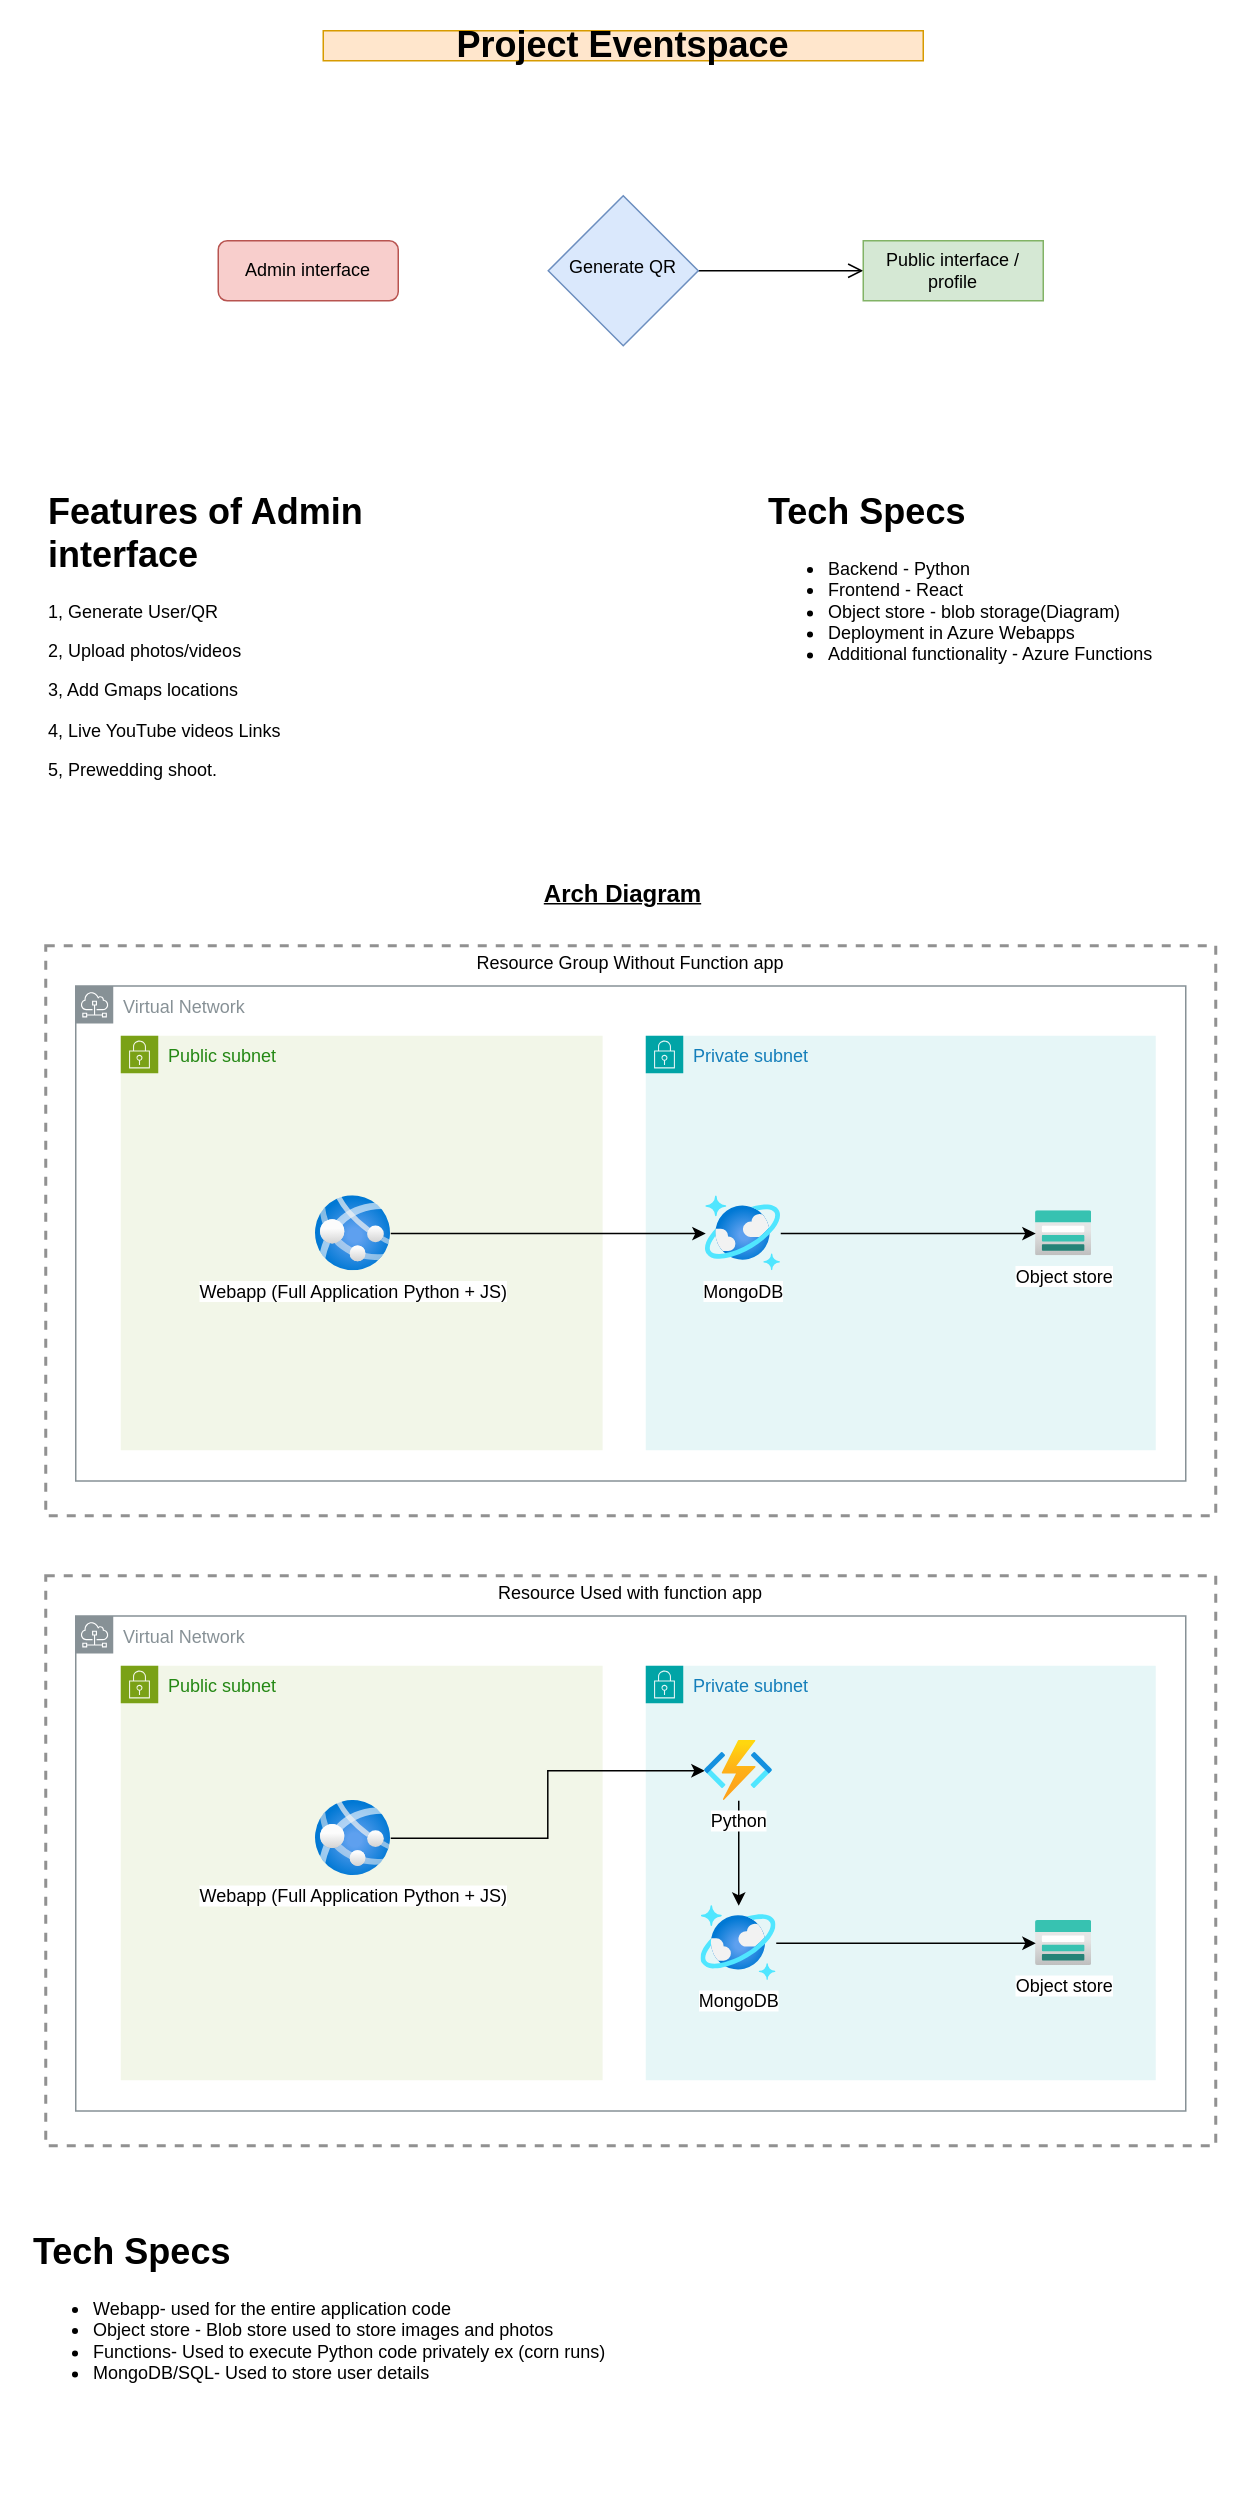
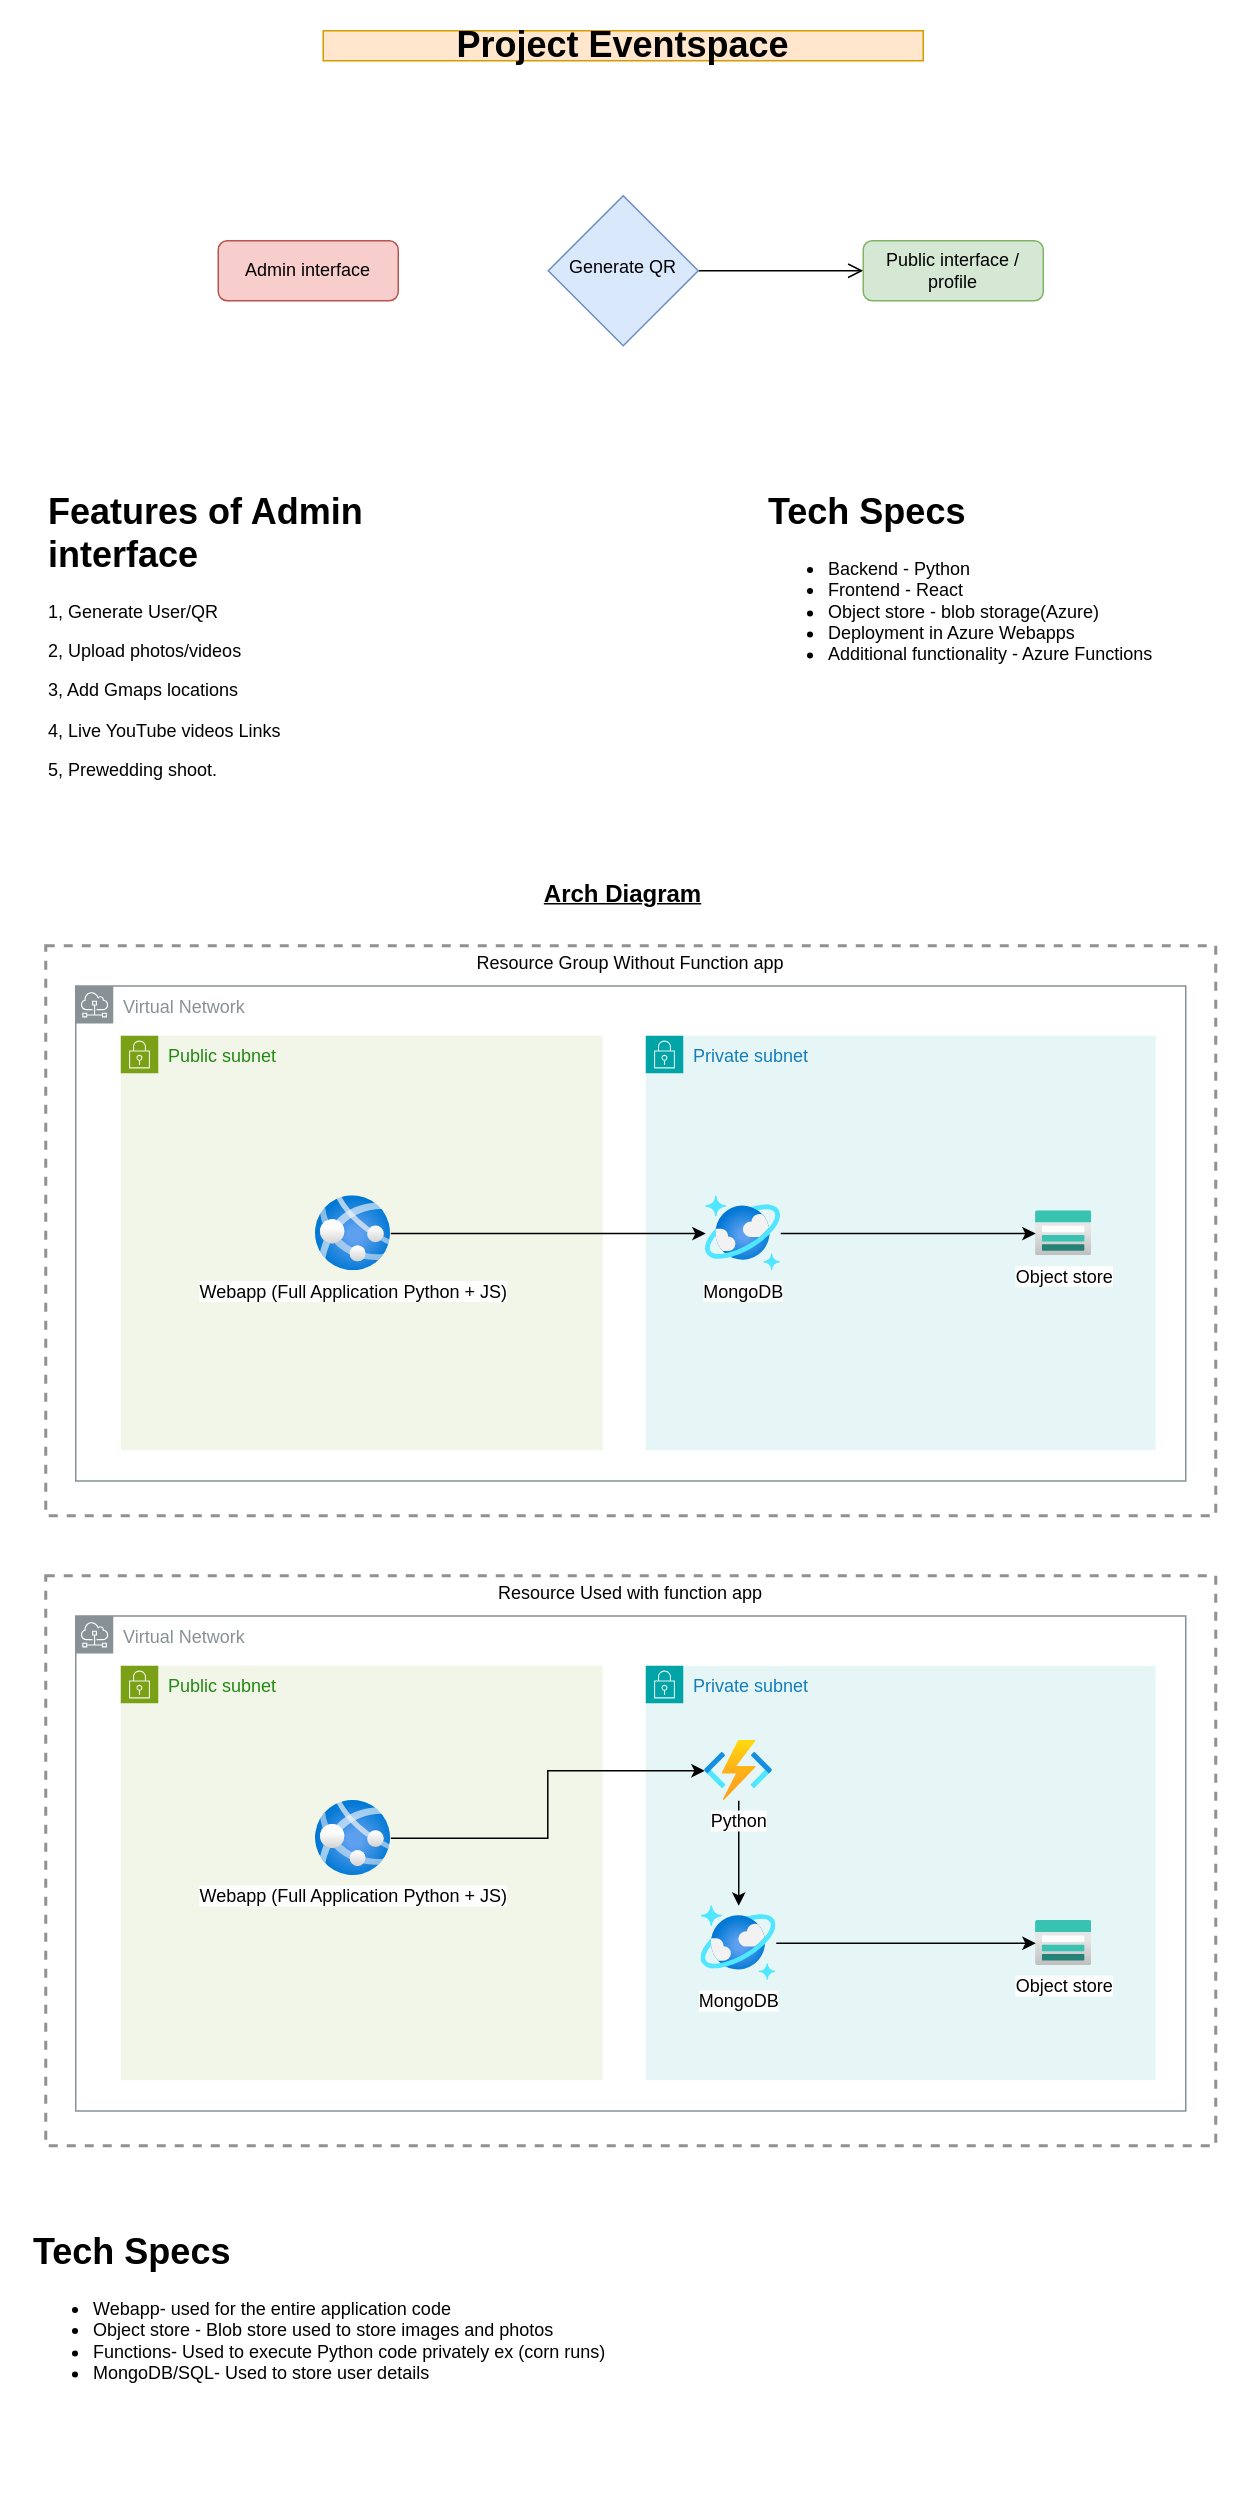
node "Public interface / profile": shape rectangle -> rounded rectangle
node "Tech Specs Backend - Python Frontend - React Object store - blob storage(Diagram) Deployment in Azure Webapps Additional functionality - Azure Functions": label "Tech Specs Backend - Python Frontend - React Object store - blob storage(Diagram) Deployment in Azure Webapps Additional functionality - Azure Functions" -> "Tech Specs Backend - Python Frontend - React Object store - blob storage(Azure) Deployment in Azure Webapps Additional functionality - Azure Functions"
